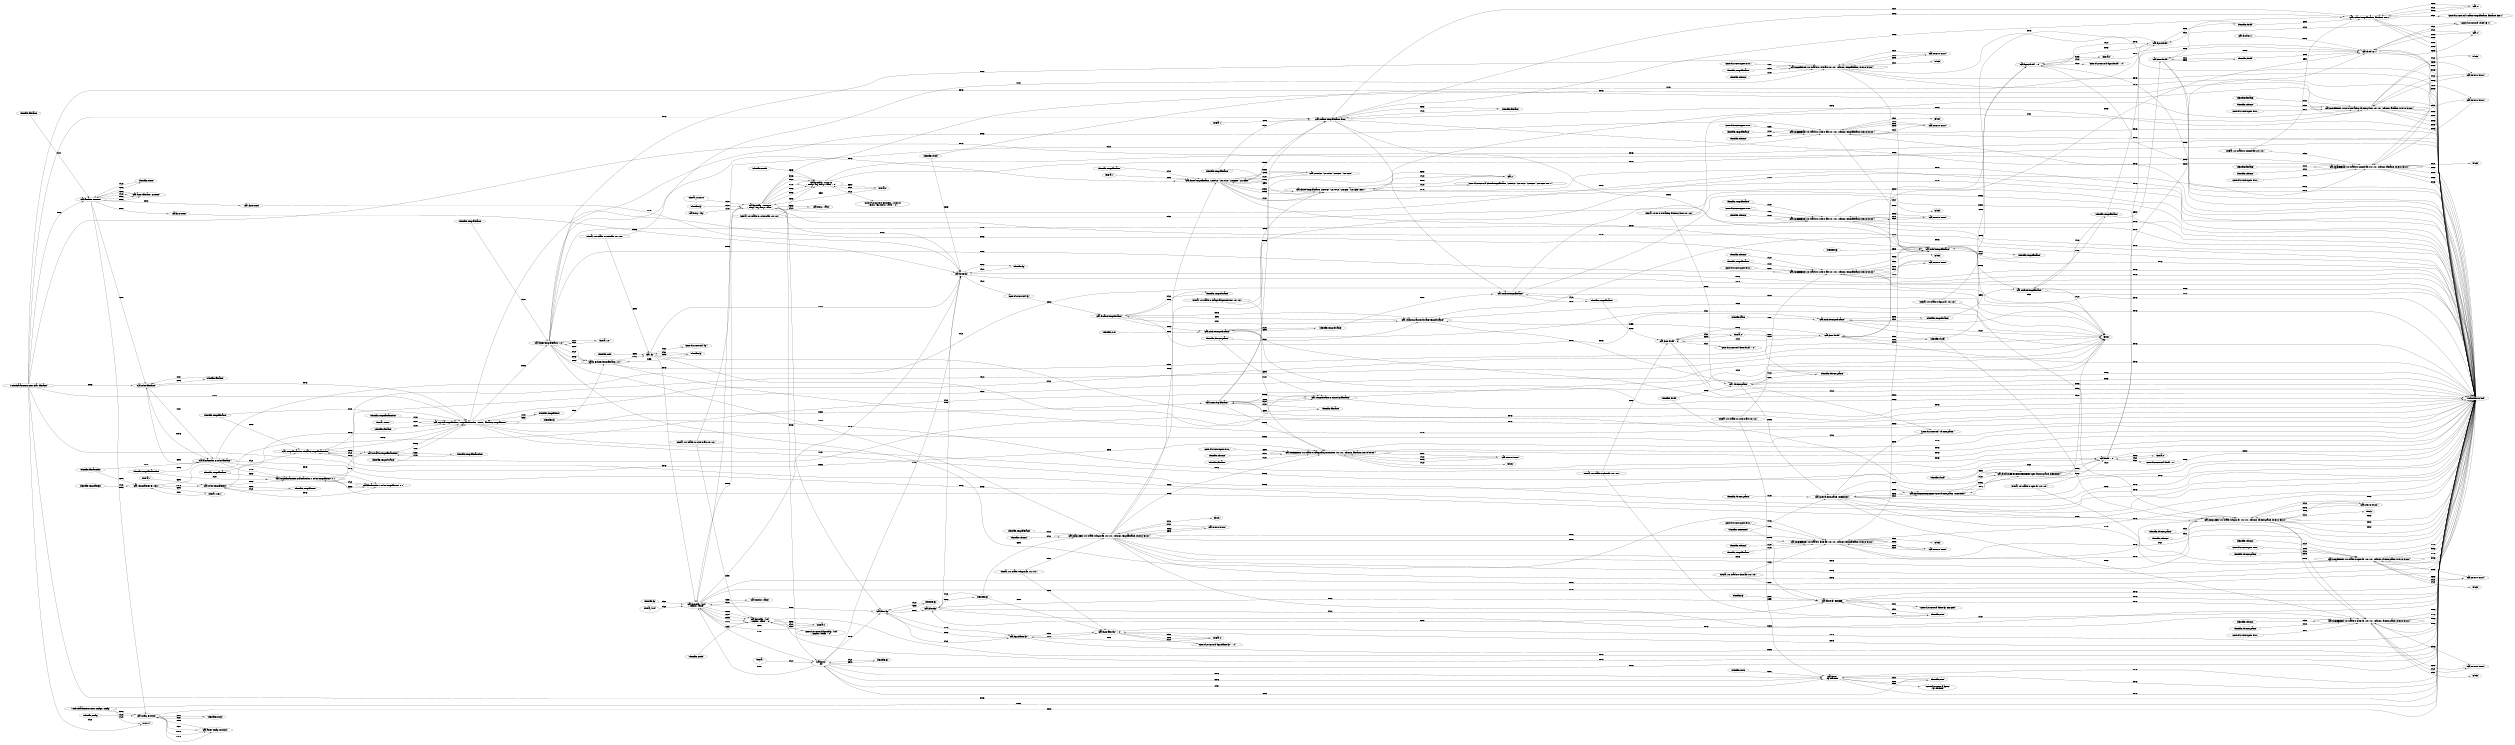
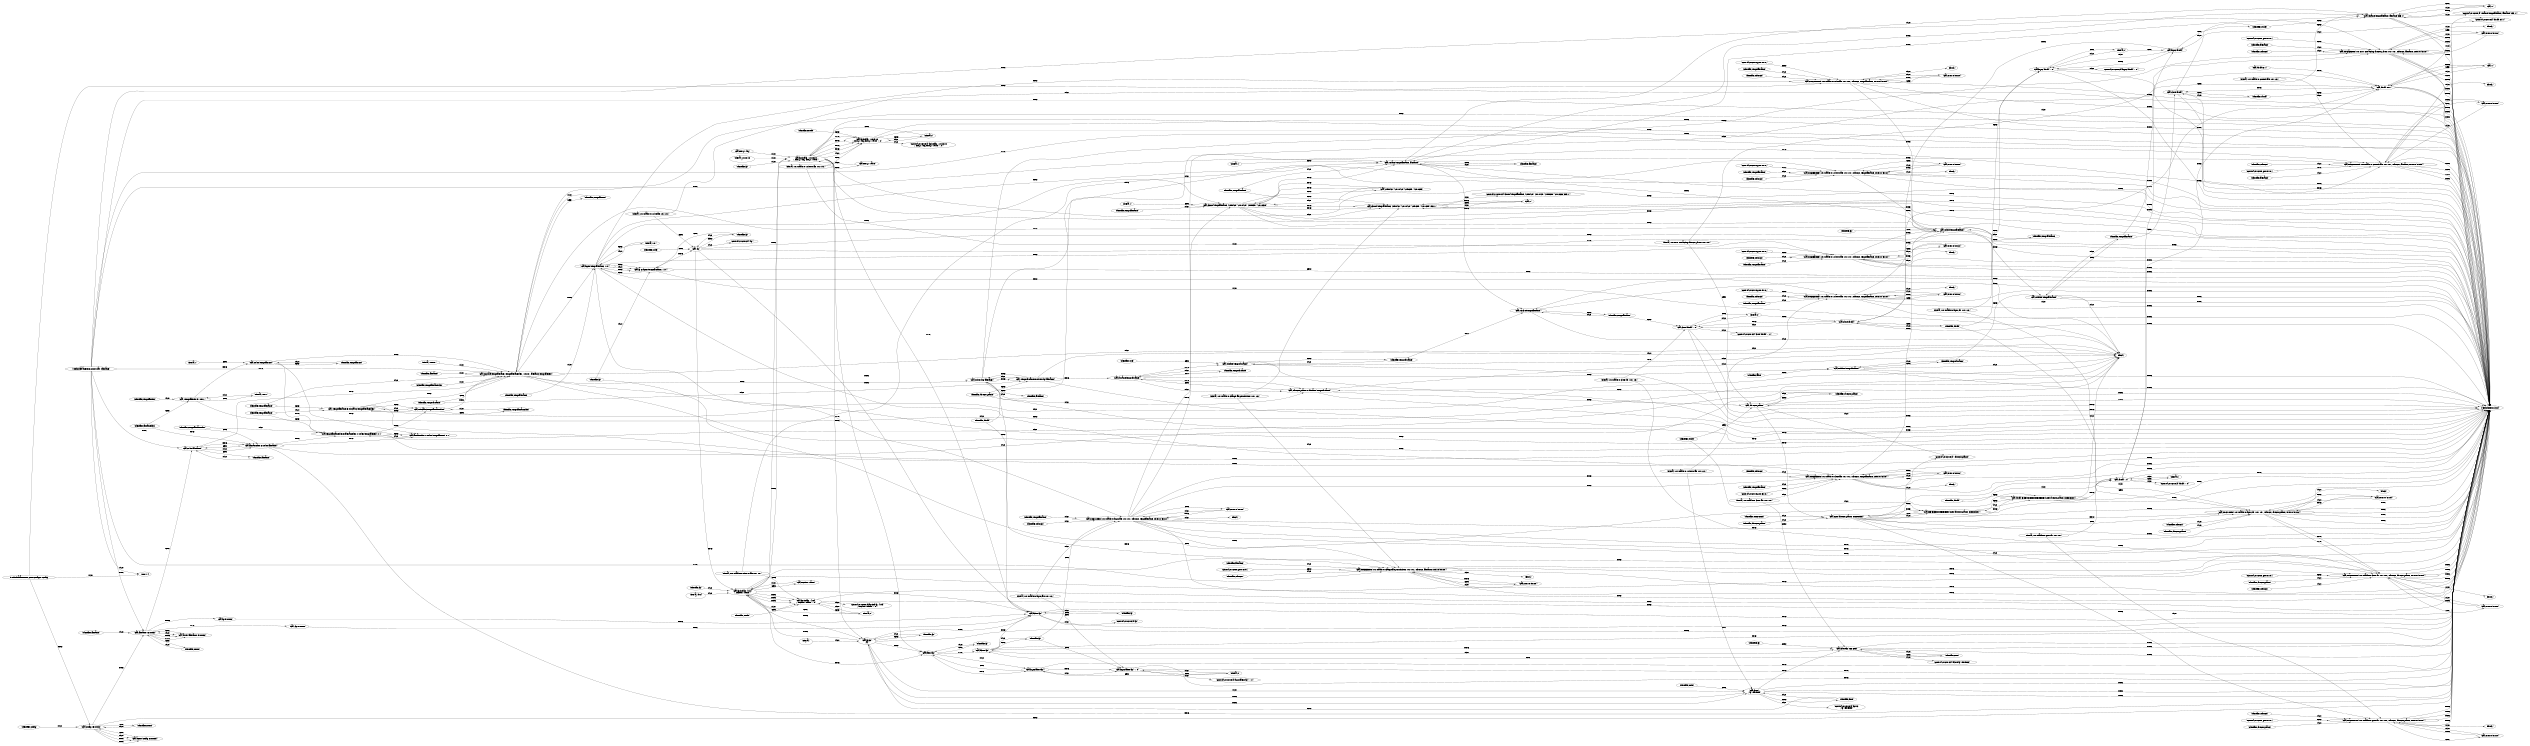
node "(Call,rename(temp_filename, from))": label "(Call,rename(temp_filename, from))" -> "(Call,rename(temp_filename, filename))"
edge "(ControlStructure,if (fp))" -> "(Call,dirname(temp_dirname))": now "(Call,*temp_dirname = osi_strdup(filename))" -> "(Call,dirname(temp_dirname))"
edge "(Call,*temp_dirname = osi_strdup(filename))" -> "(Call,osi_strdup(filename))": label "CFG: " -> "DDG: "
edge "(Call,filename != NULL)" -> "(Call,config != NULL)": reversed
edge "(Call,filename_len = strlen(filename))" -> "(Call,dir_fd < 0)": now "(Call,filename_len = strlen(filename))" -> "(MethodReturn,bool)"
edge "(Identifier,O_RDONLY)" -> "(Call,fclose(fp) == EOF)": now "(Call,fputc(' ', fp) == EOF)" -> "(Call,fclose(fp) == EOF)"
